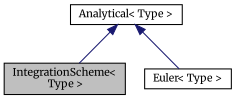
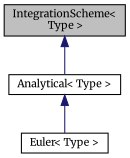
edge "IntegrationScheme< Type >" -> "Analytical< Type >": reversed
